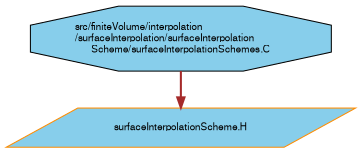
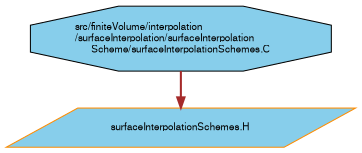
node "surfaceInterpolationScheme.H": label "surfaceInterpolationScheme.H" -> "surfaceInterpolationSchemes.H"
